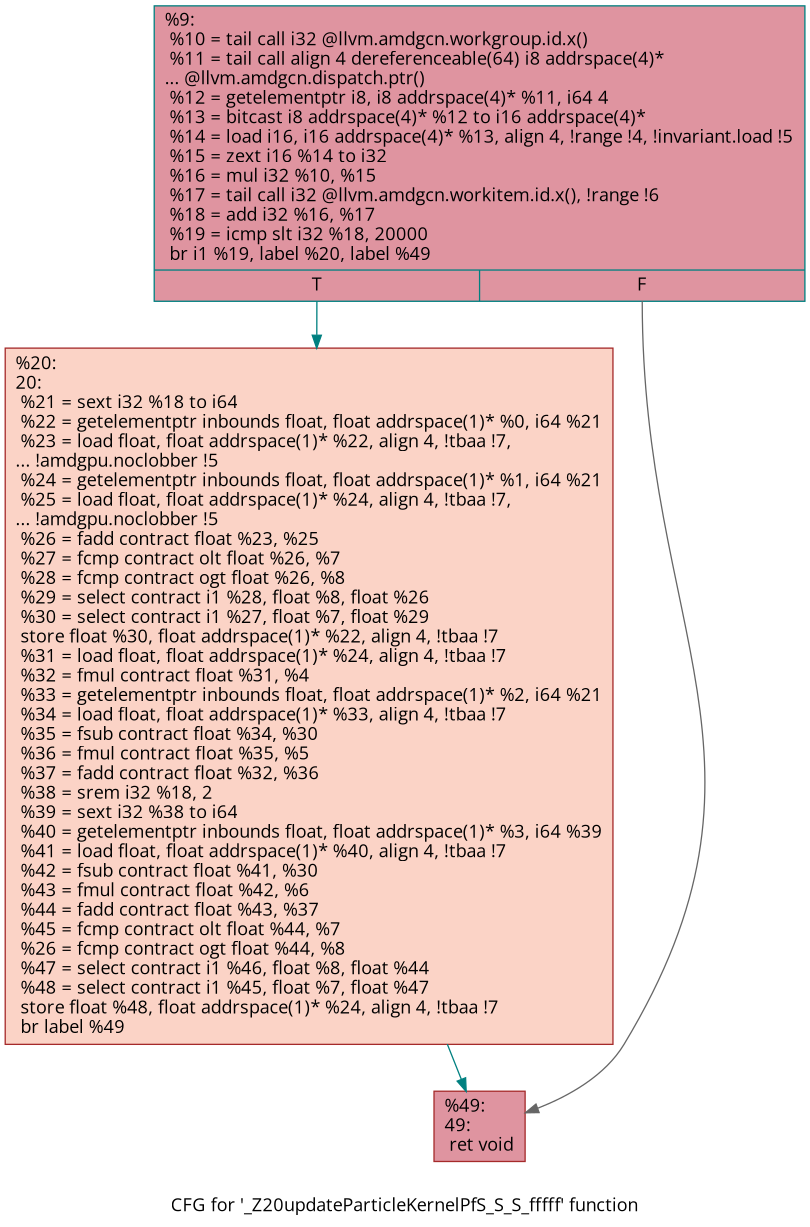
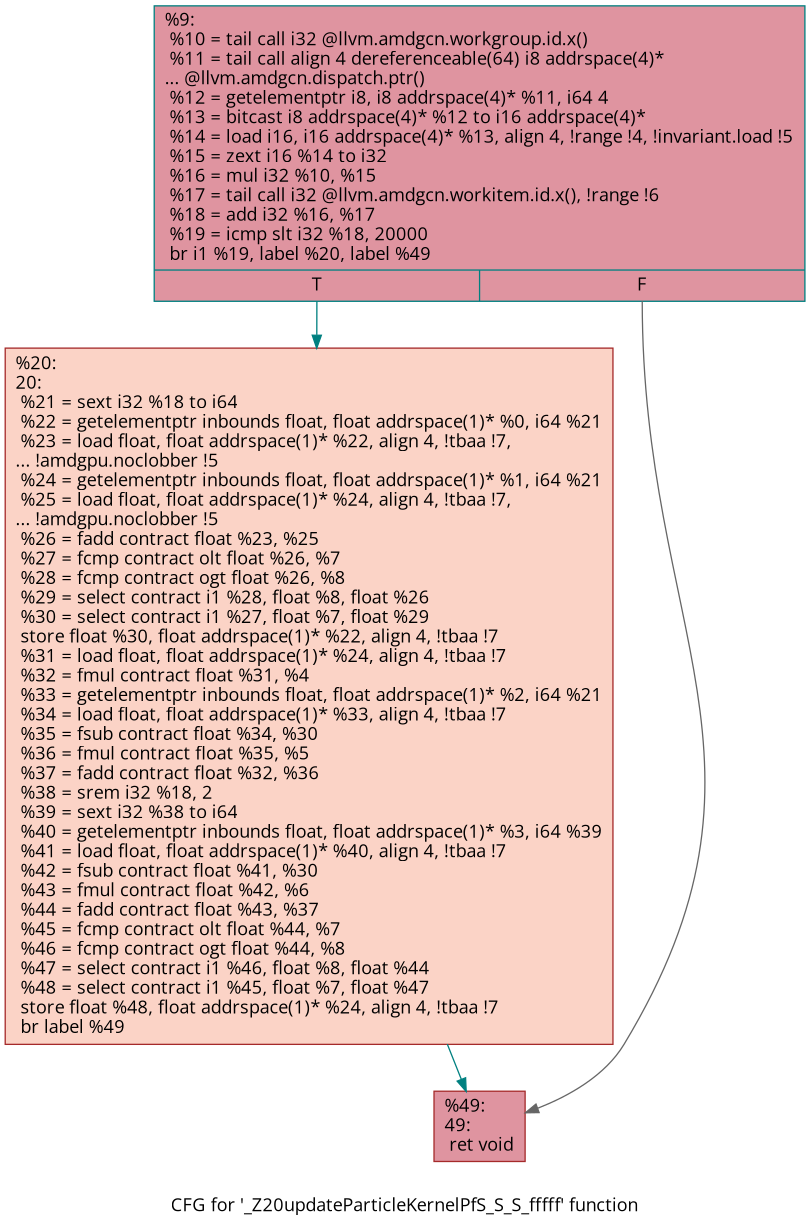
node "%20:": text "%26 = fcmp contract ogt float %44, %8" -> "%46 = fcmp contract ogt float %44, %8"
